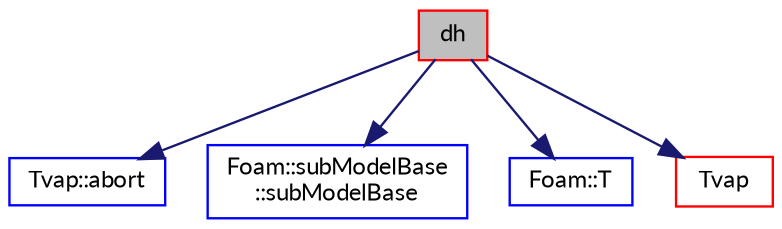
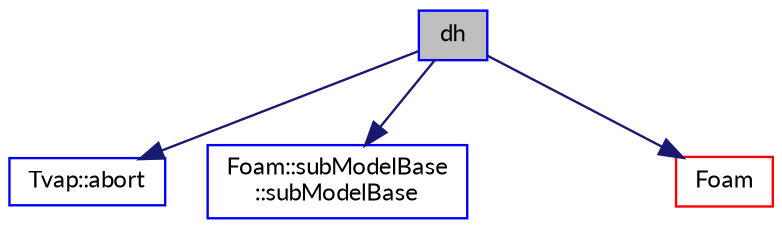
node "dh": color red -> blue
node "Foam::T": removed
node "Tvap": label "Tvap" -> "Foam"
